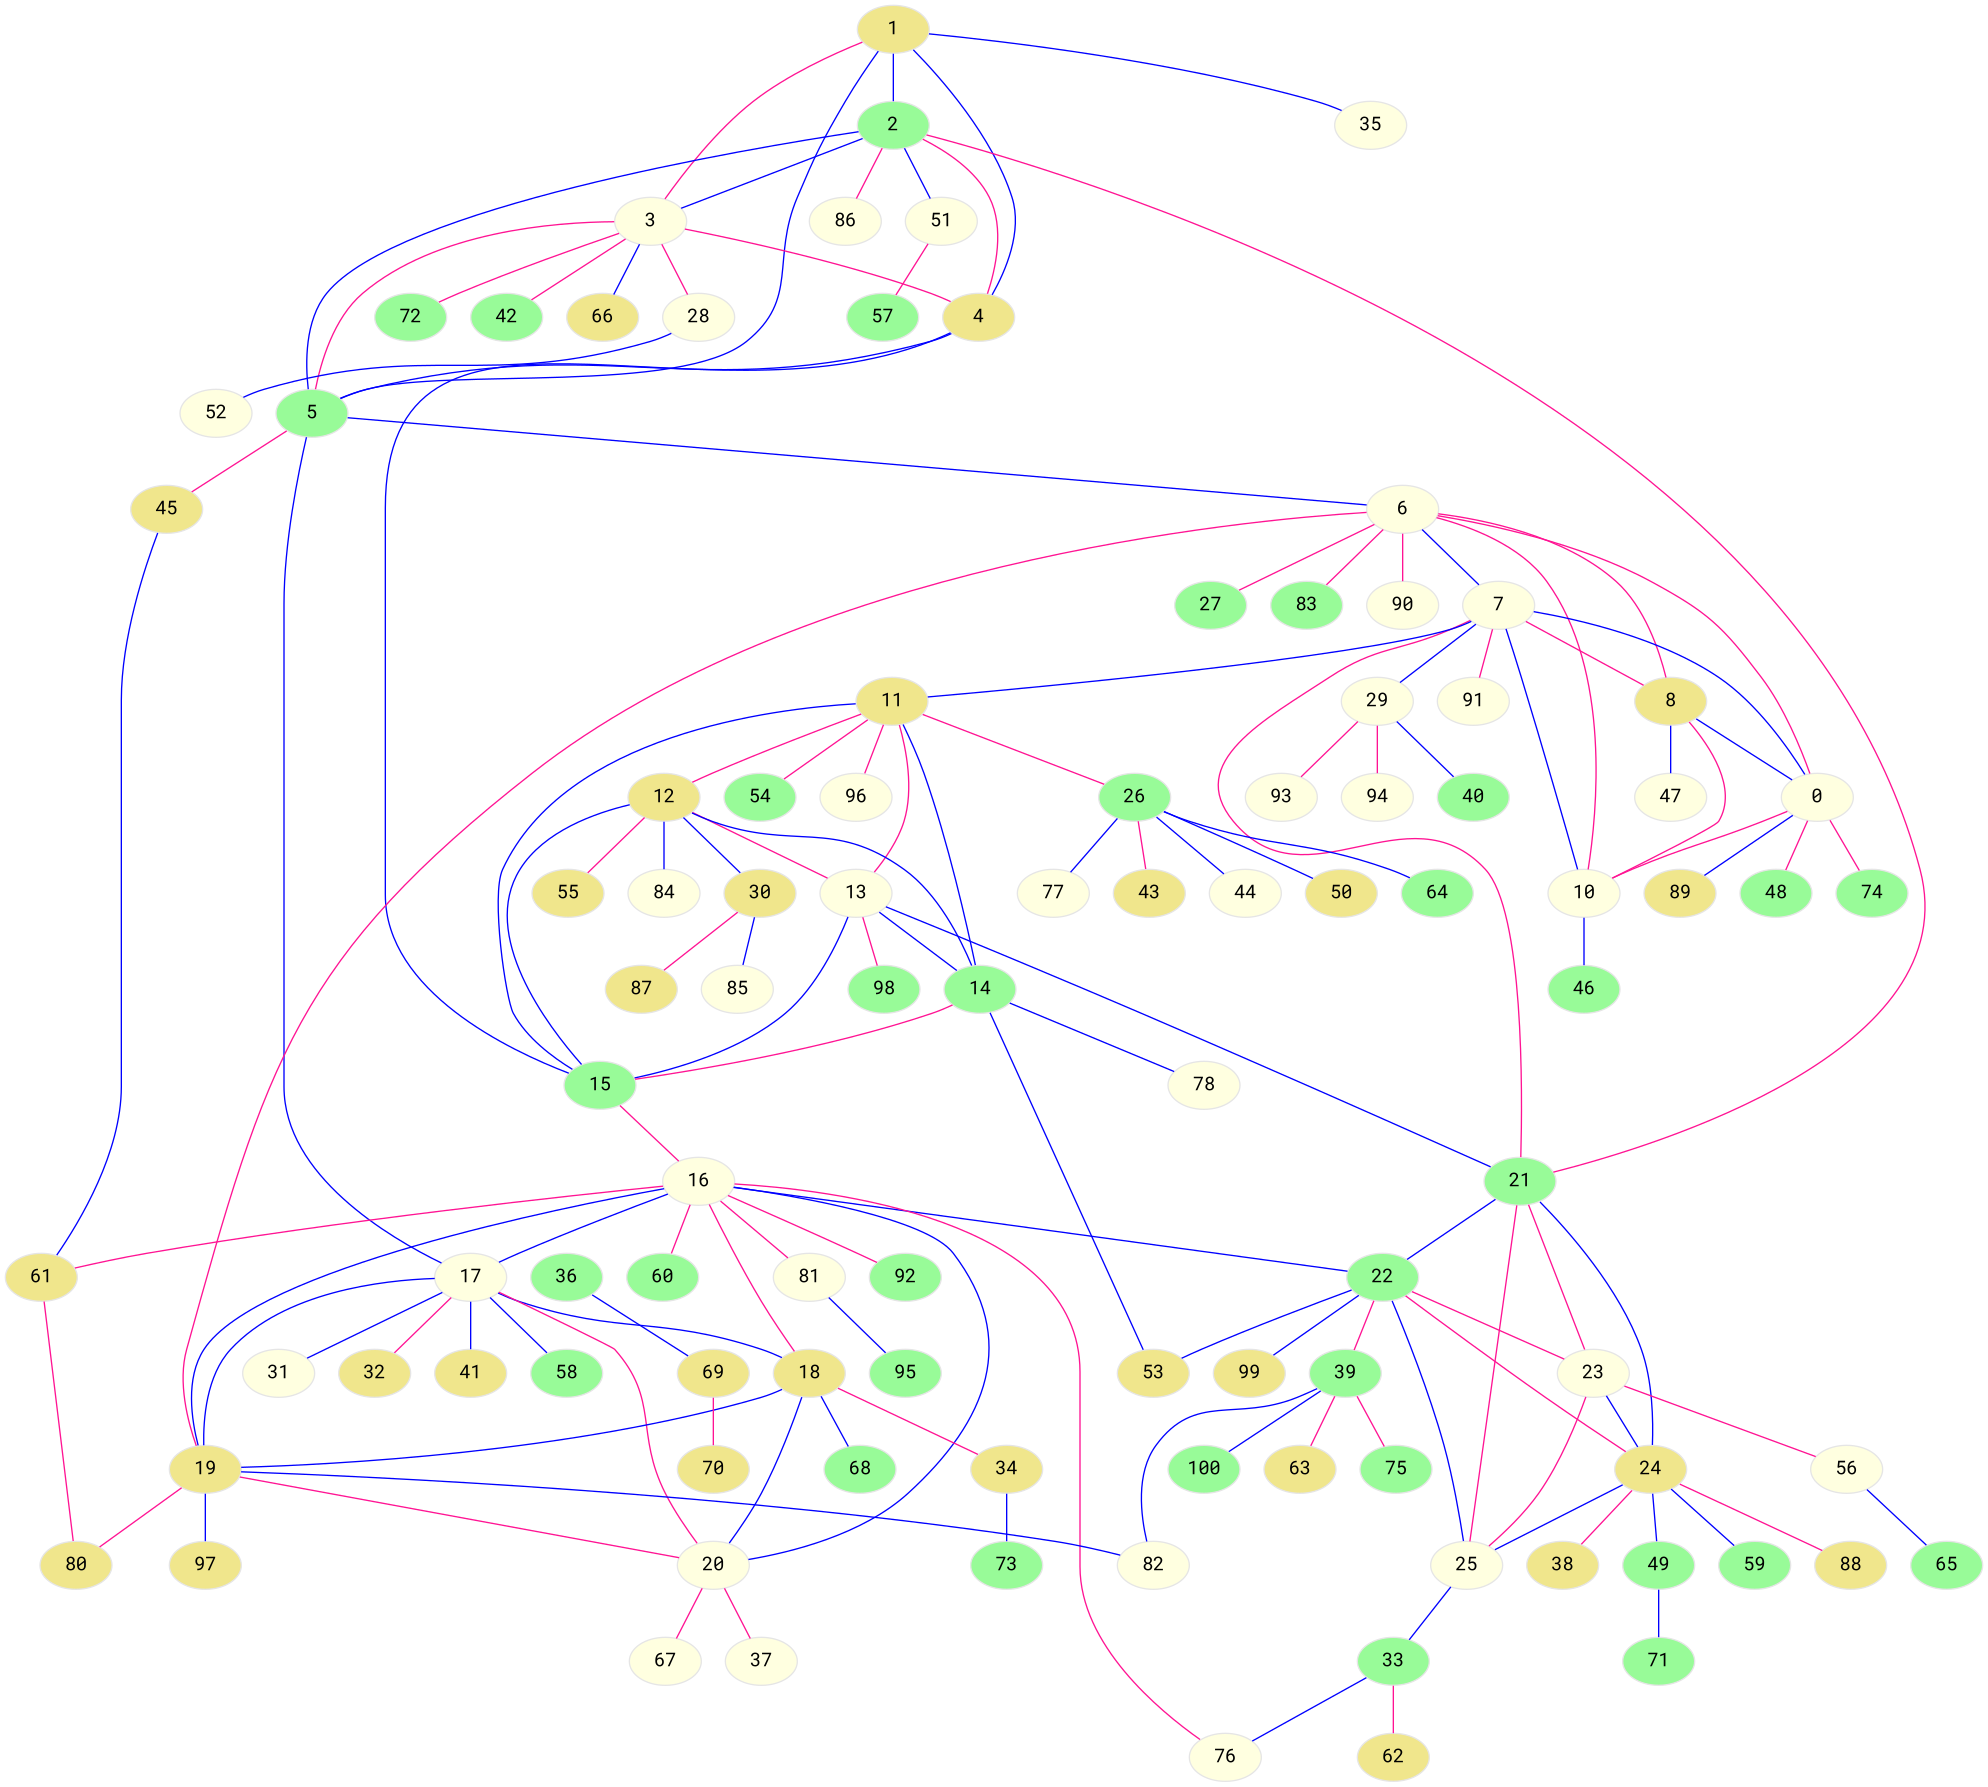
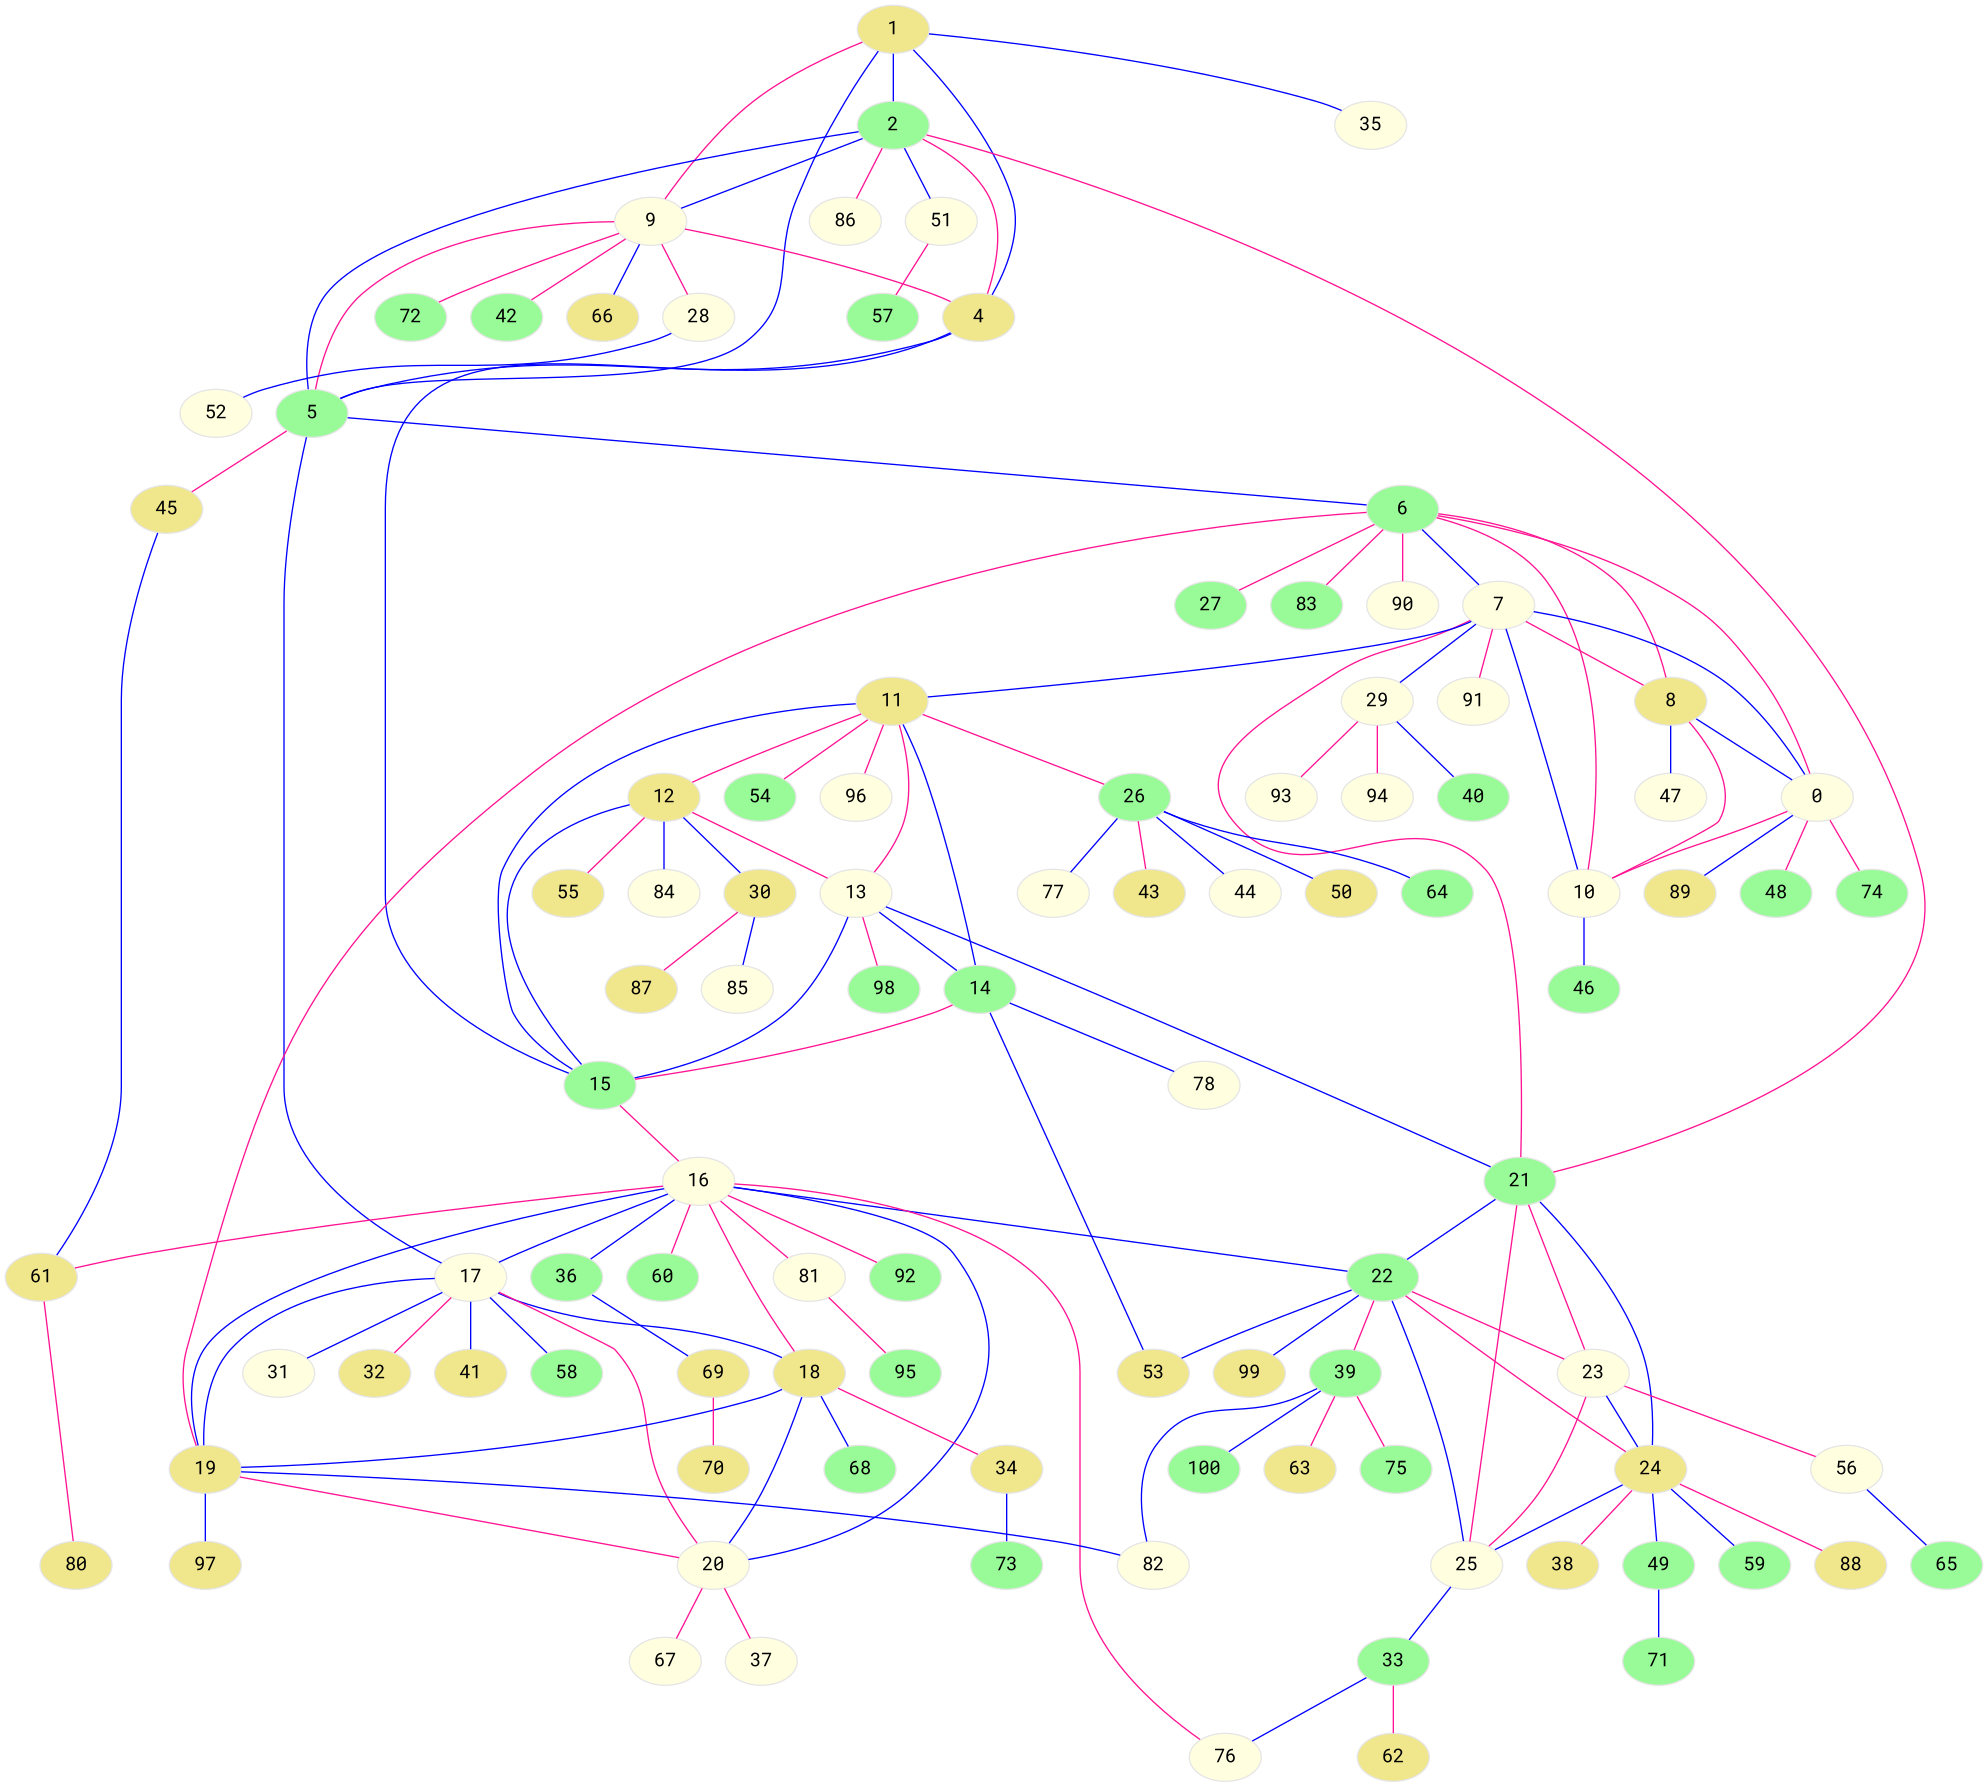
node "3": label "3" -> "9"
node "6": fillcolor lightyellow -> palegreen
edge "12" -- "14": removed
edge "16" -- "36": added
edge "81" -- "95": color blue -> deeppink
edge "19" -- "80": removed
